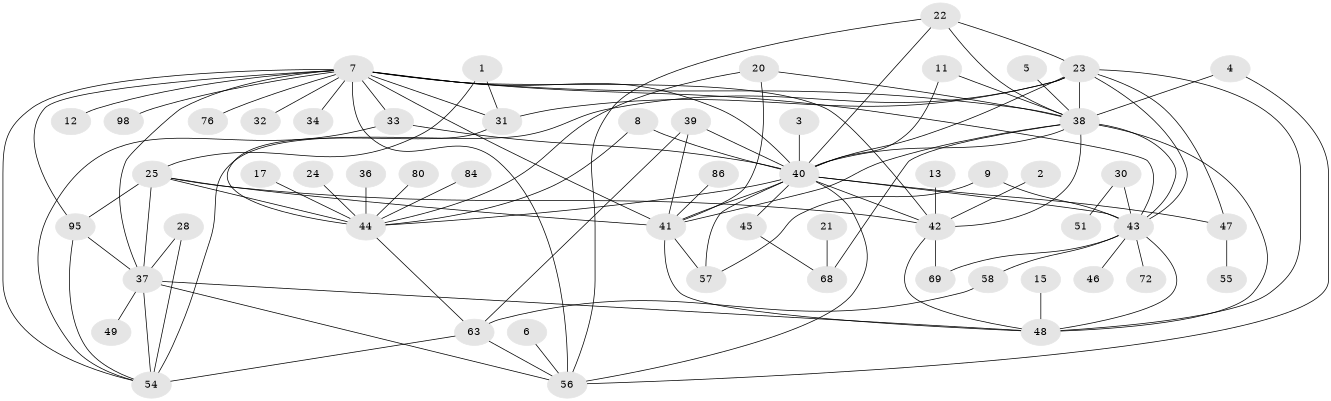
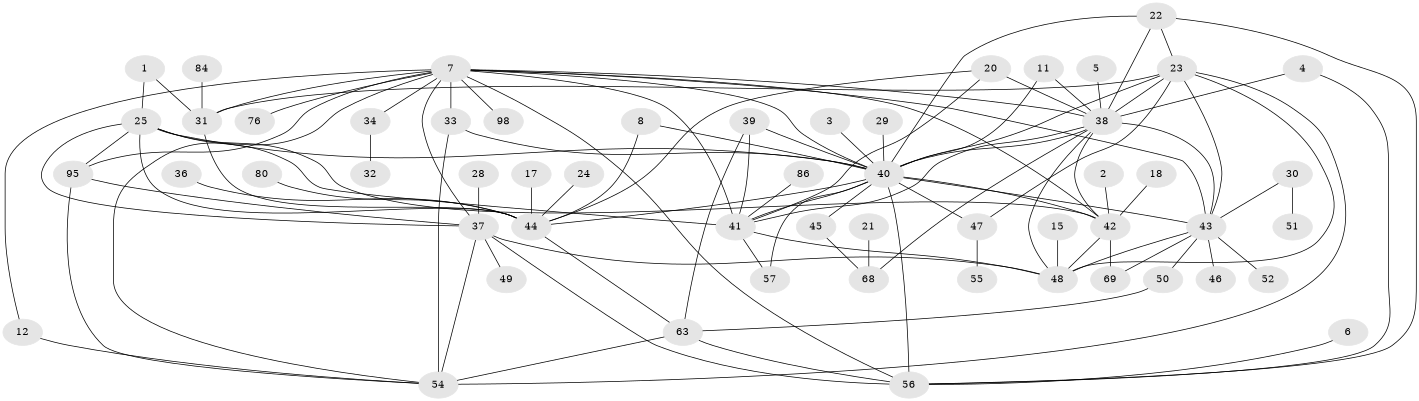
edge "7" -- "32": now "34" -- "32"
node "29": added
edge "25" -- "40": added
node "13": label "13" -> "18"
node "9": removed
edge "84" -- "44": now "84" -- "31"
node "58": label "58" -> "50"
node "72": label "72" -> "52"
edge "28" -- "54": now "12" -- "54"
